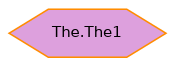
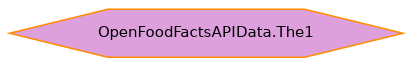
node "The.The1": label "The.The1" -> "OpenFoodFactsAPIData.The1"
